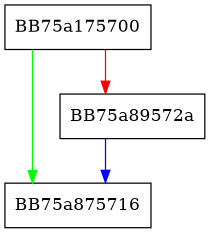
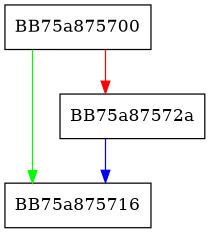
node "BB75a175700": label "BB75a175700" -> "BB75a875700"
node "BB75a89572a": label "BB75a89572a" -> "BB75a87572a"
